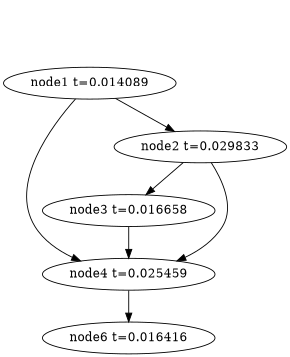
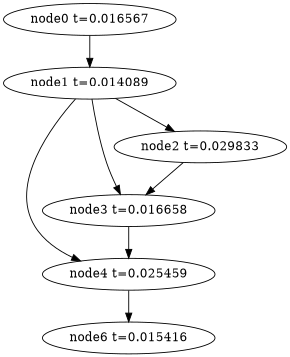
node "node0 t=0.016567": added
edge "node1 t=0.014089" -> "node3 t=0.016658": added
edge "node2 t=0.029833" -> "node4 t=0.025459": removed
node "node6 t=0.016416": label "node6 t=0.016416" -> "node6 t=0.015416"
